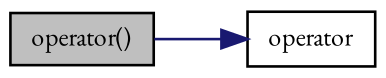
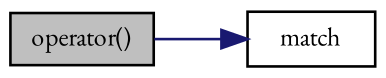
node "operator": label "operator" -> "match"
